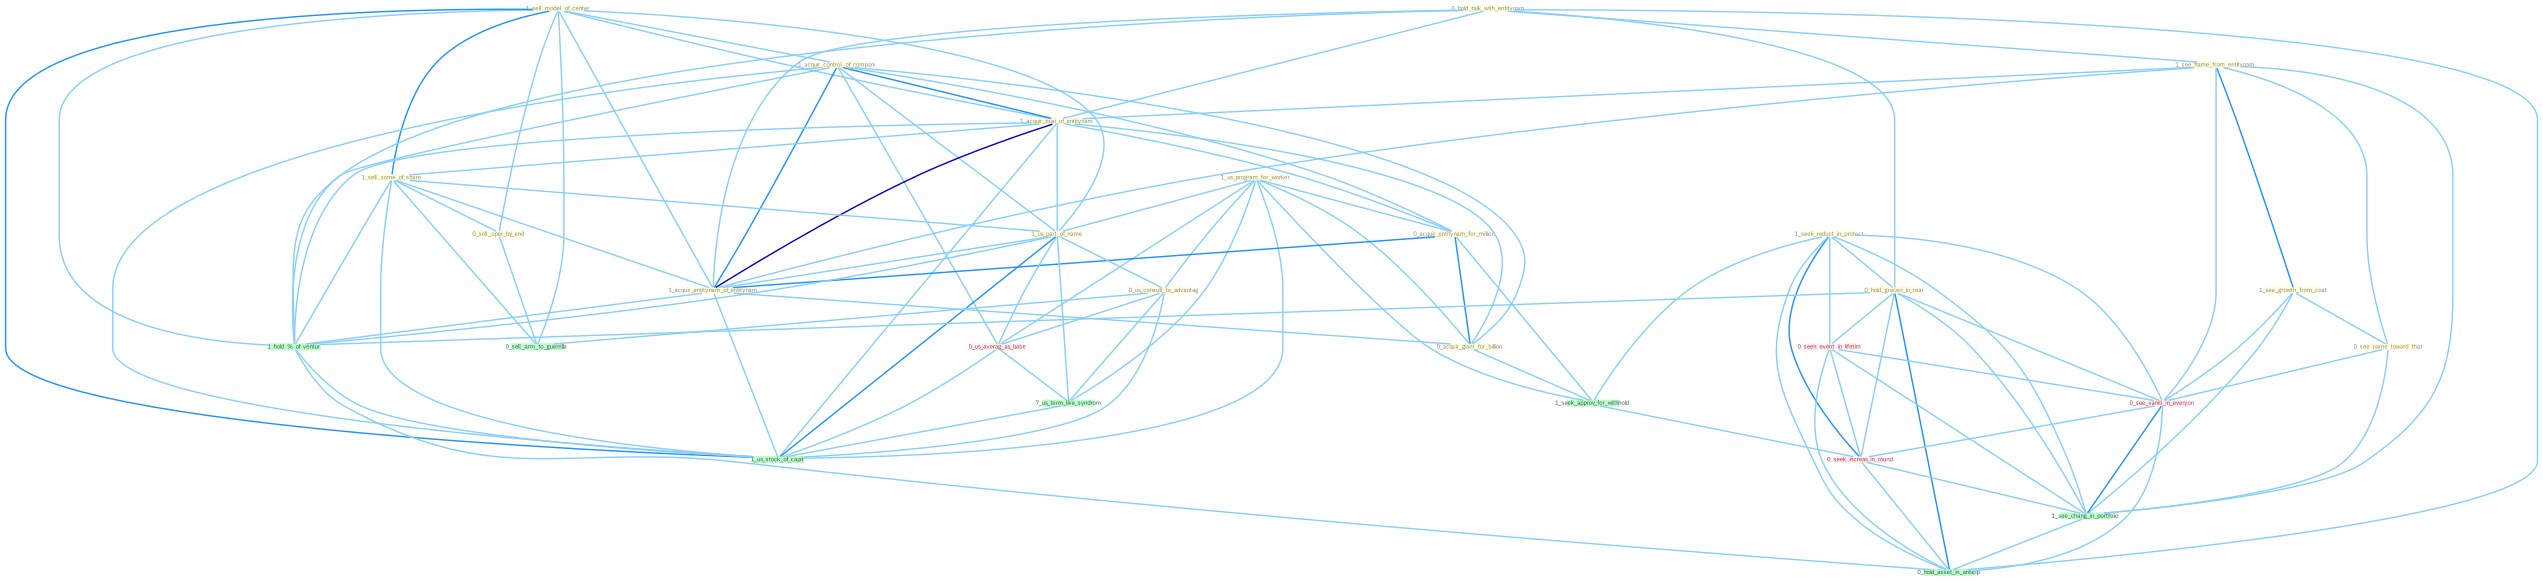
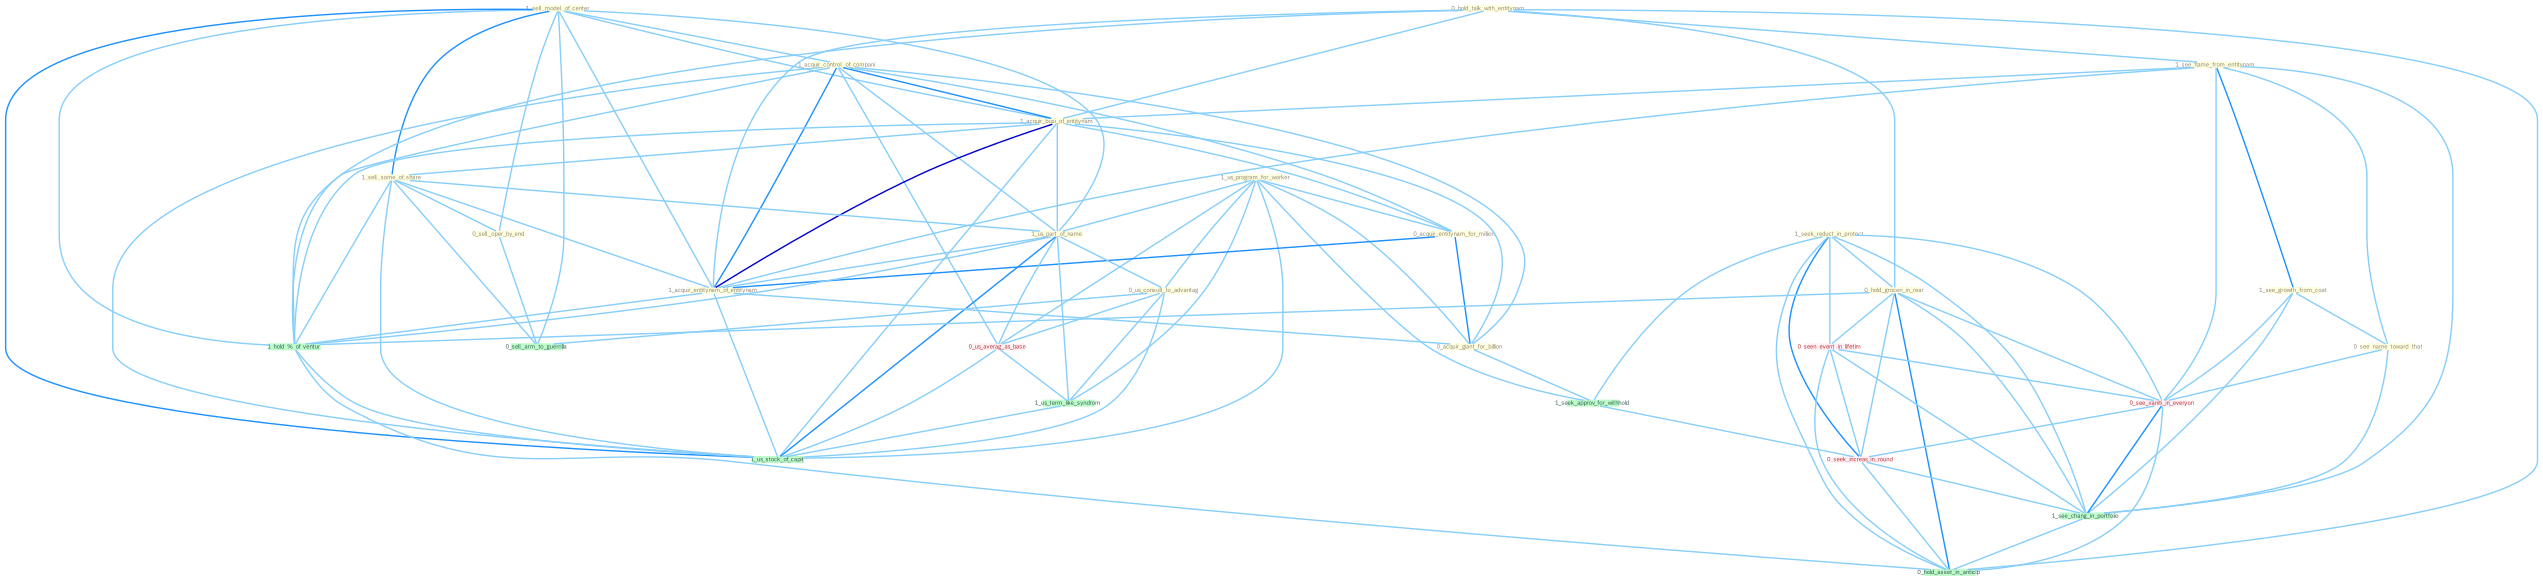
edge "0_acquir_entitynam_for_million" -- "1_seek_approv_for_withhold": removed
node "7_us_term_like_syndrom": label "7_us_term_like_syndrom" -> "1_us_term_like_syndrom"
